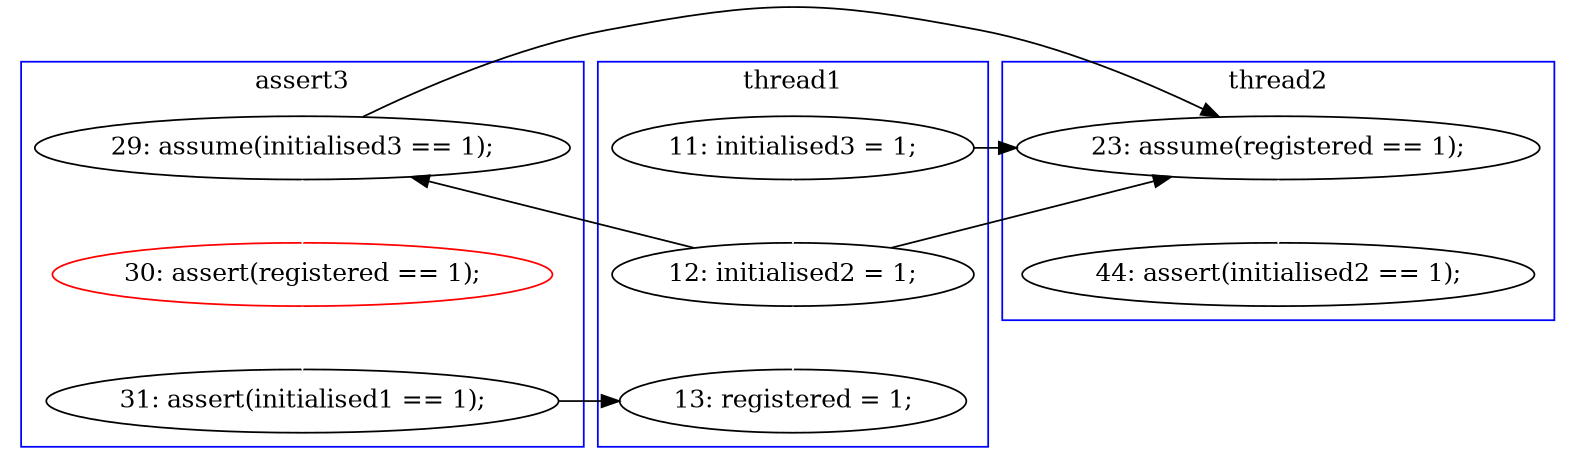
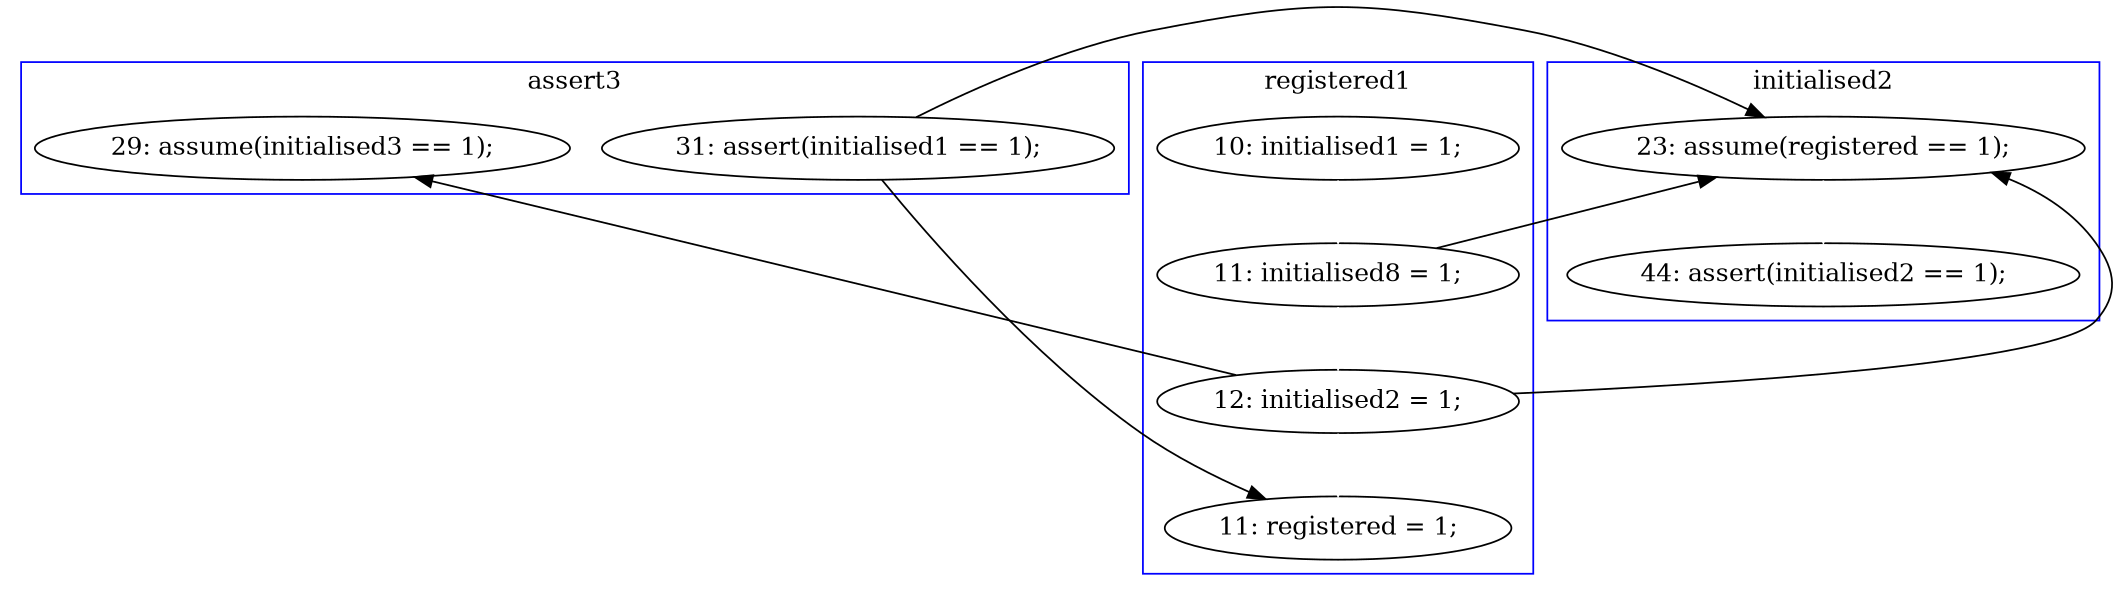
edge "29: assume(initialised3 == 1);" -> "23: assume(registered == 1);": now "31: assert(initialised1 == 1);" -> "23: assume(registered == 1);"
cluster "thread1": label "thread1" -> "registered1"
cluster "thread2": label "thread2" -> "initialised2"
node "11: initialised3 = 1;": label "11: initialised3 = 1;" -> "11: initialised8 = 1;"
node "10: initialised1 = 1;": added
node "30: assert(registered == 1);": removed
node "13: registered = 1;": label "13: registered = 1;" -> "11: registered = 1;"
